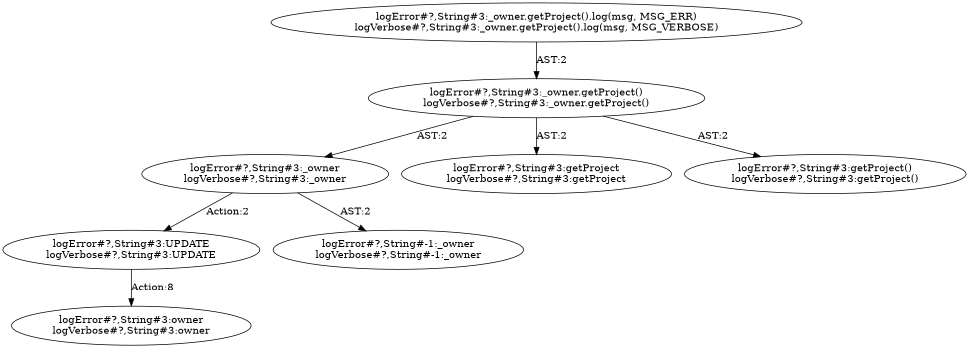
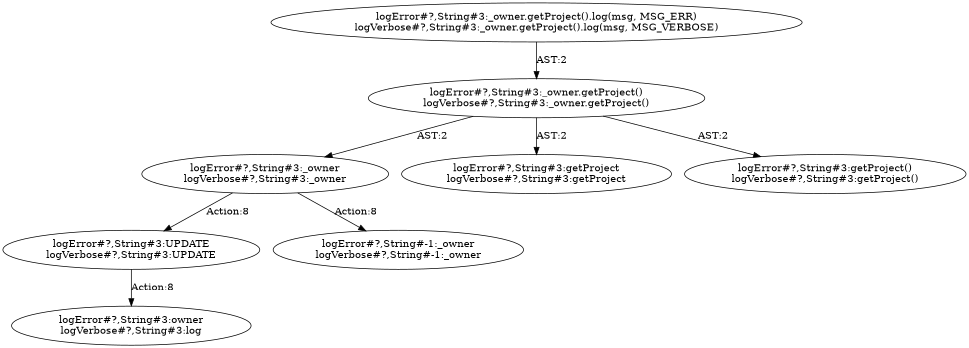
edge "logError#?,String#3:_owner logVerbose#?,String#3:_owner" -> "logError#?,String#3:UPDATE logVerbose#?,String#3:UPDATE": label "Action:2" -> "Action:8"
edge "logError#?,String#3:_owner logVerbose#?,String#3:_owner" -> "logError#?,String#-1:_owner logVerbose#?,String#-1:_owner": label "AST:2" -> "Action:8"
node "logError#?,String#3:owner logVerbose#?,String#3:owner": label "logError#?,String#3:owner logVerbose#?,String#3:owner" -> "logError#?,String#3:owner logVerbose#?,String#3:log"
